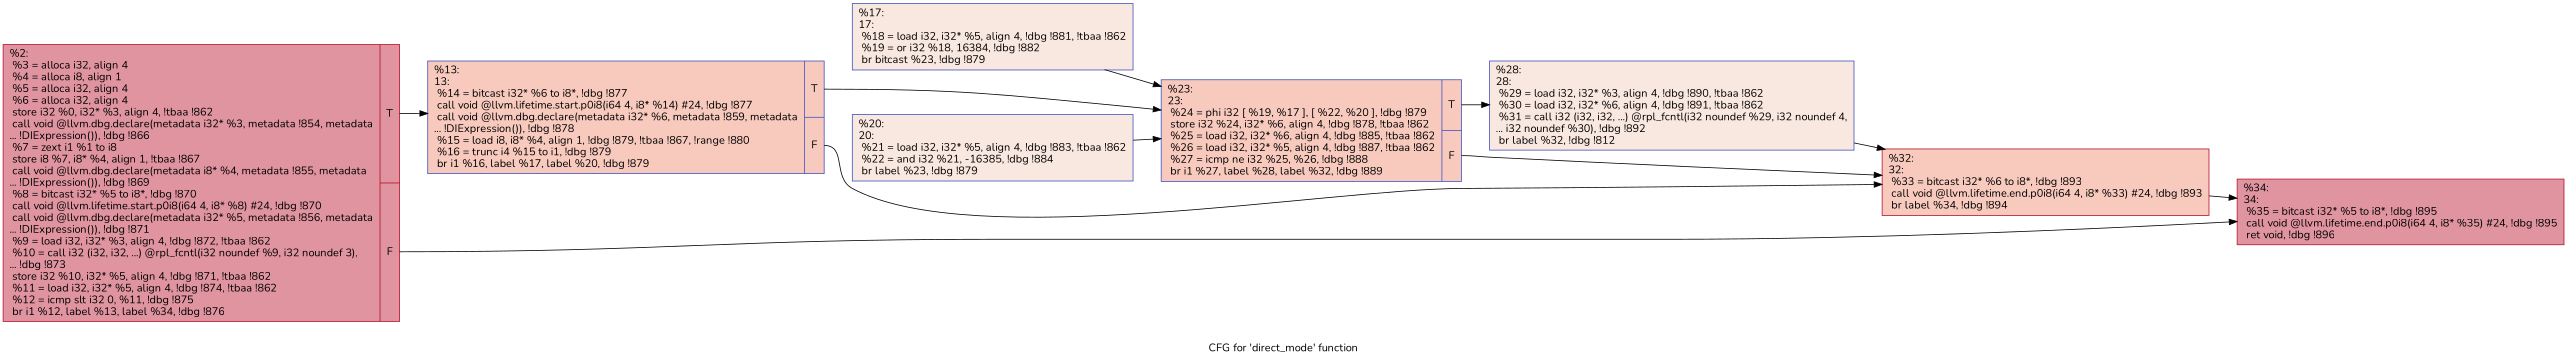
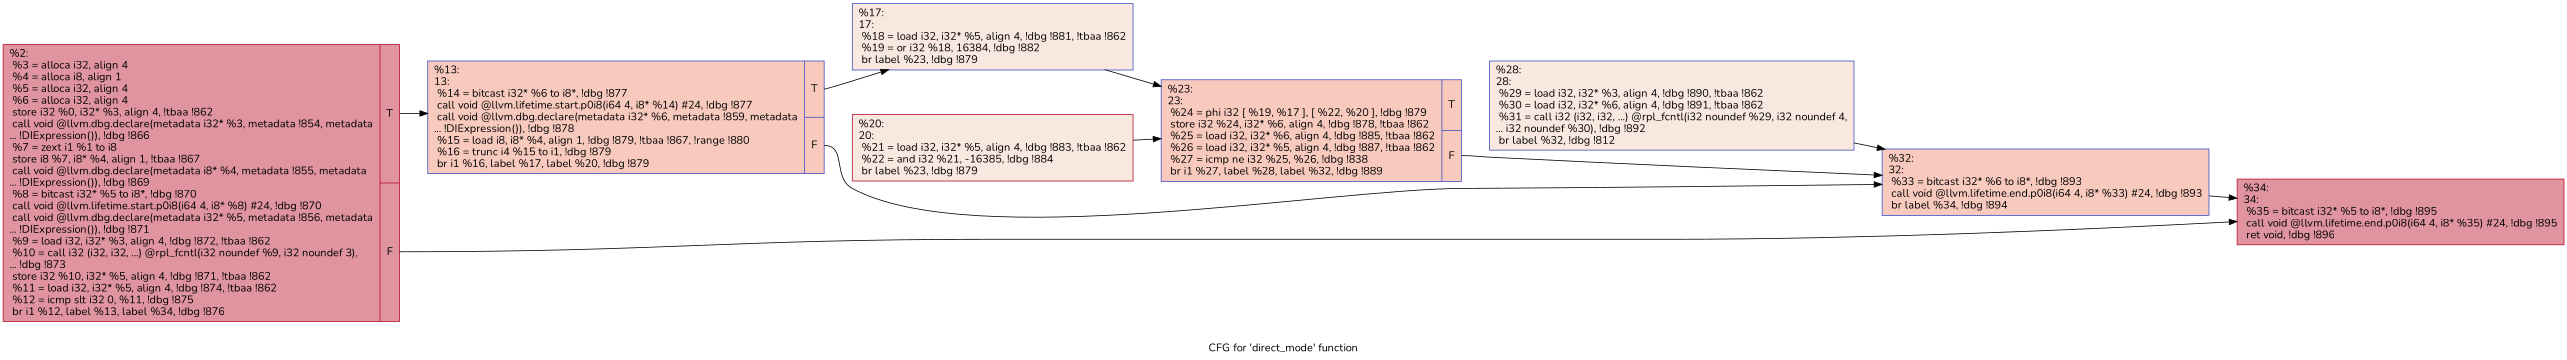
node "%17:": text "br bitcast %23, !dbg !879" -> "br label %23, !dbg !879"
edge "%13:" -> "%23:": now "%13:" -> "%17:"
edge "%23:" -> "%28:": removed
node "%20:": color #3d50c3ff -> #b70d28ff
node "%23:": text "%27 = icmp ne i32 %25, %26, !dbg !888" -> "%27 = icmp ne i32 %25, %26, !dbg !838"
node "%32:": color #b70d28ff -> #3d50c3ff
